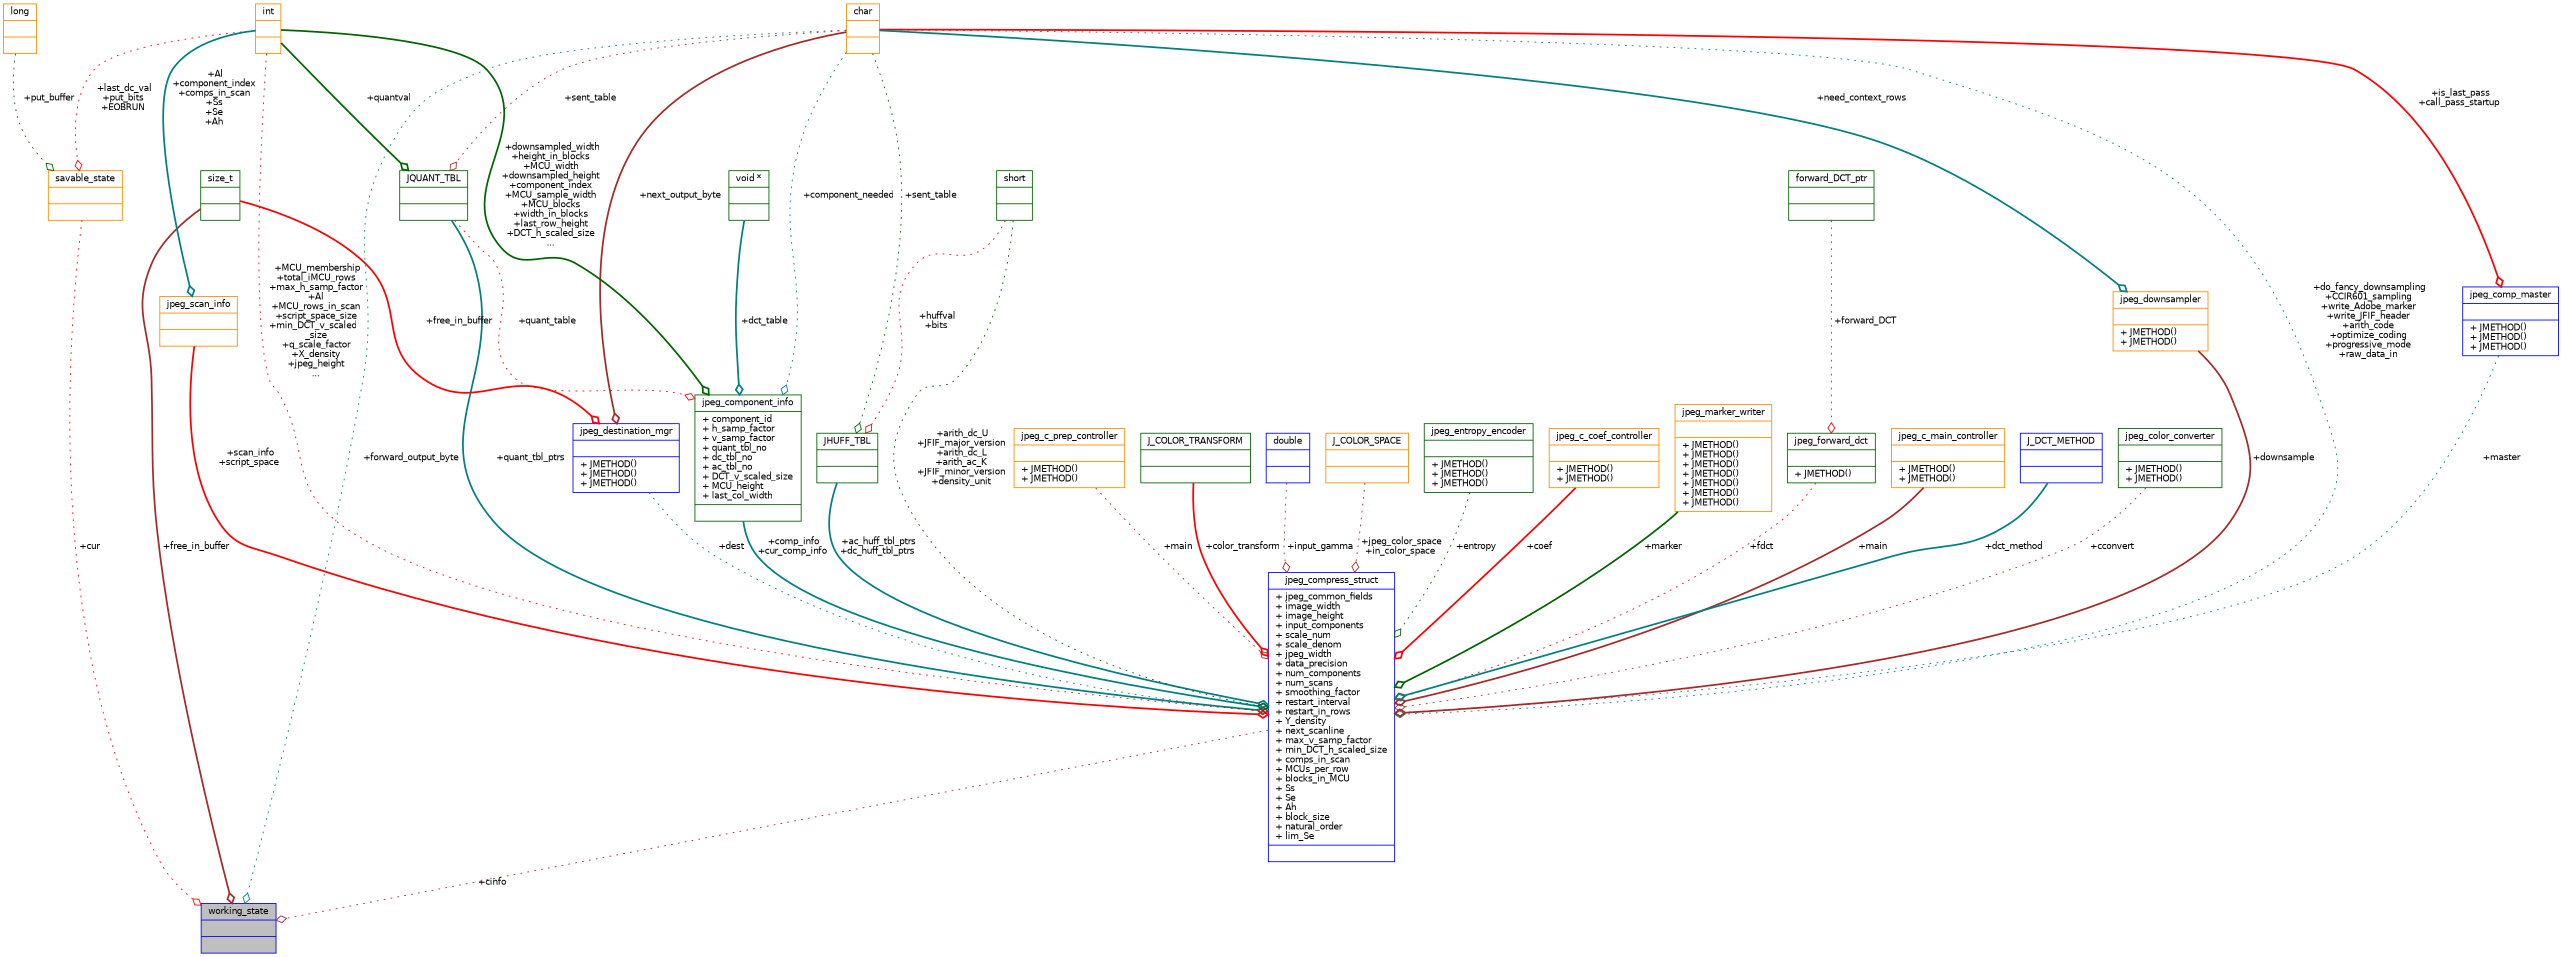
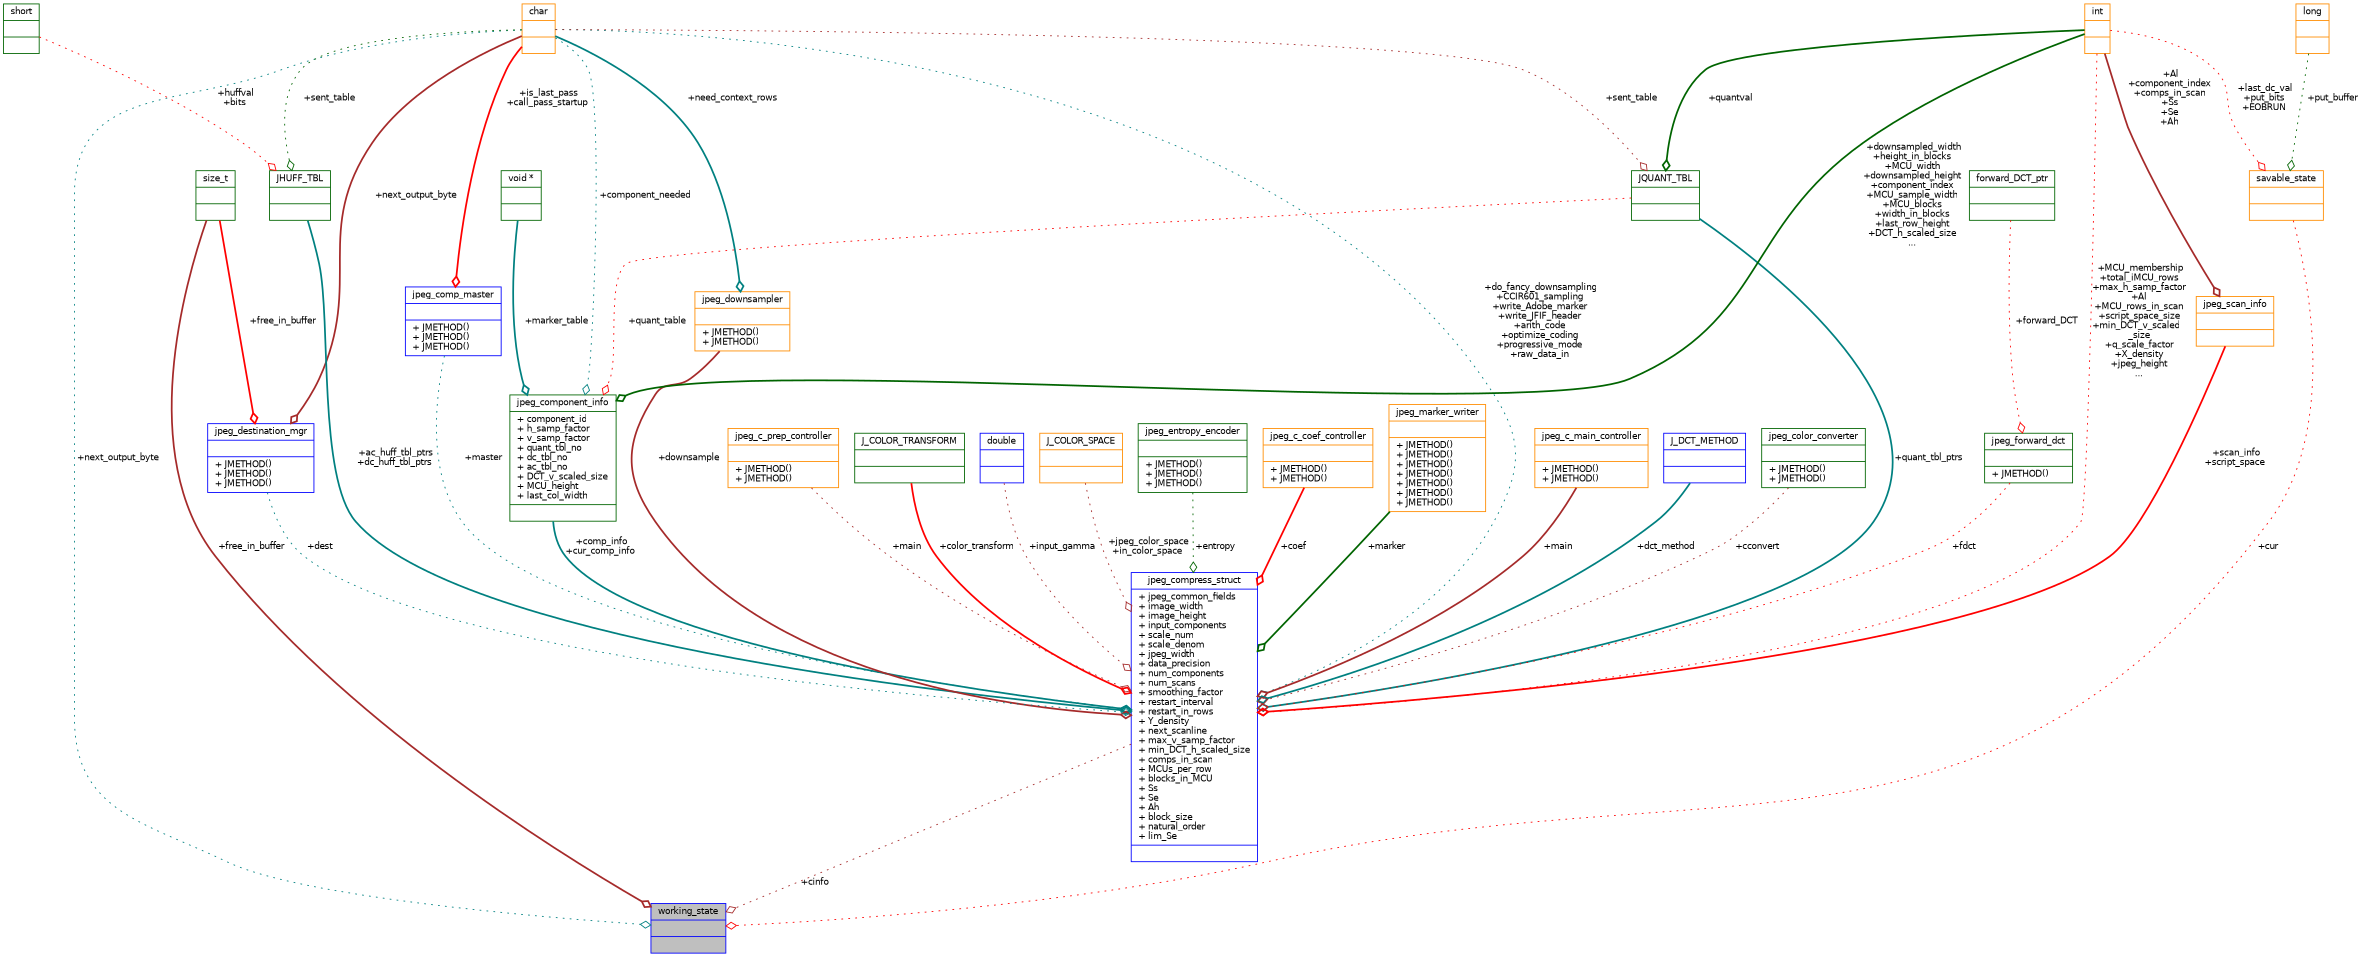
edge "int" -> "jpeg_scan_info": color teal -> brown
edge "void *" -> "jpeg_component_info": label " +dct_table" -> " +marker_table"
edge "char" -> "working_state": label " +forward_output_byte" -> " +next_output_byte"
edge "short" -> "jpeg_compress_struct": removed, label "+arith_dc_U +JFIF_major_version +arith_dc_L +arith_ac_K +JFIF_minor_version +density_unit"
